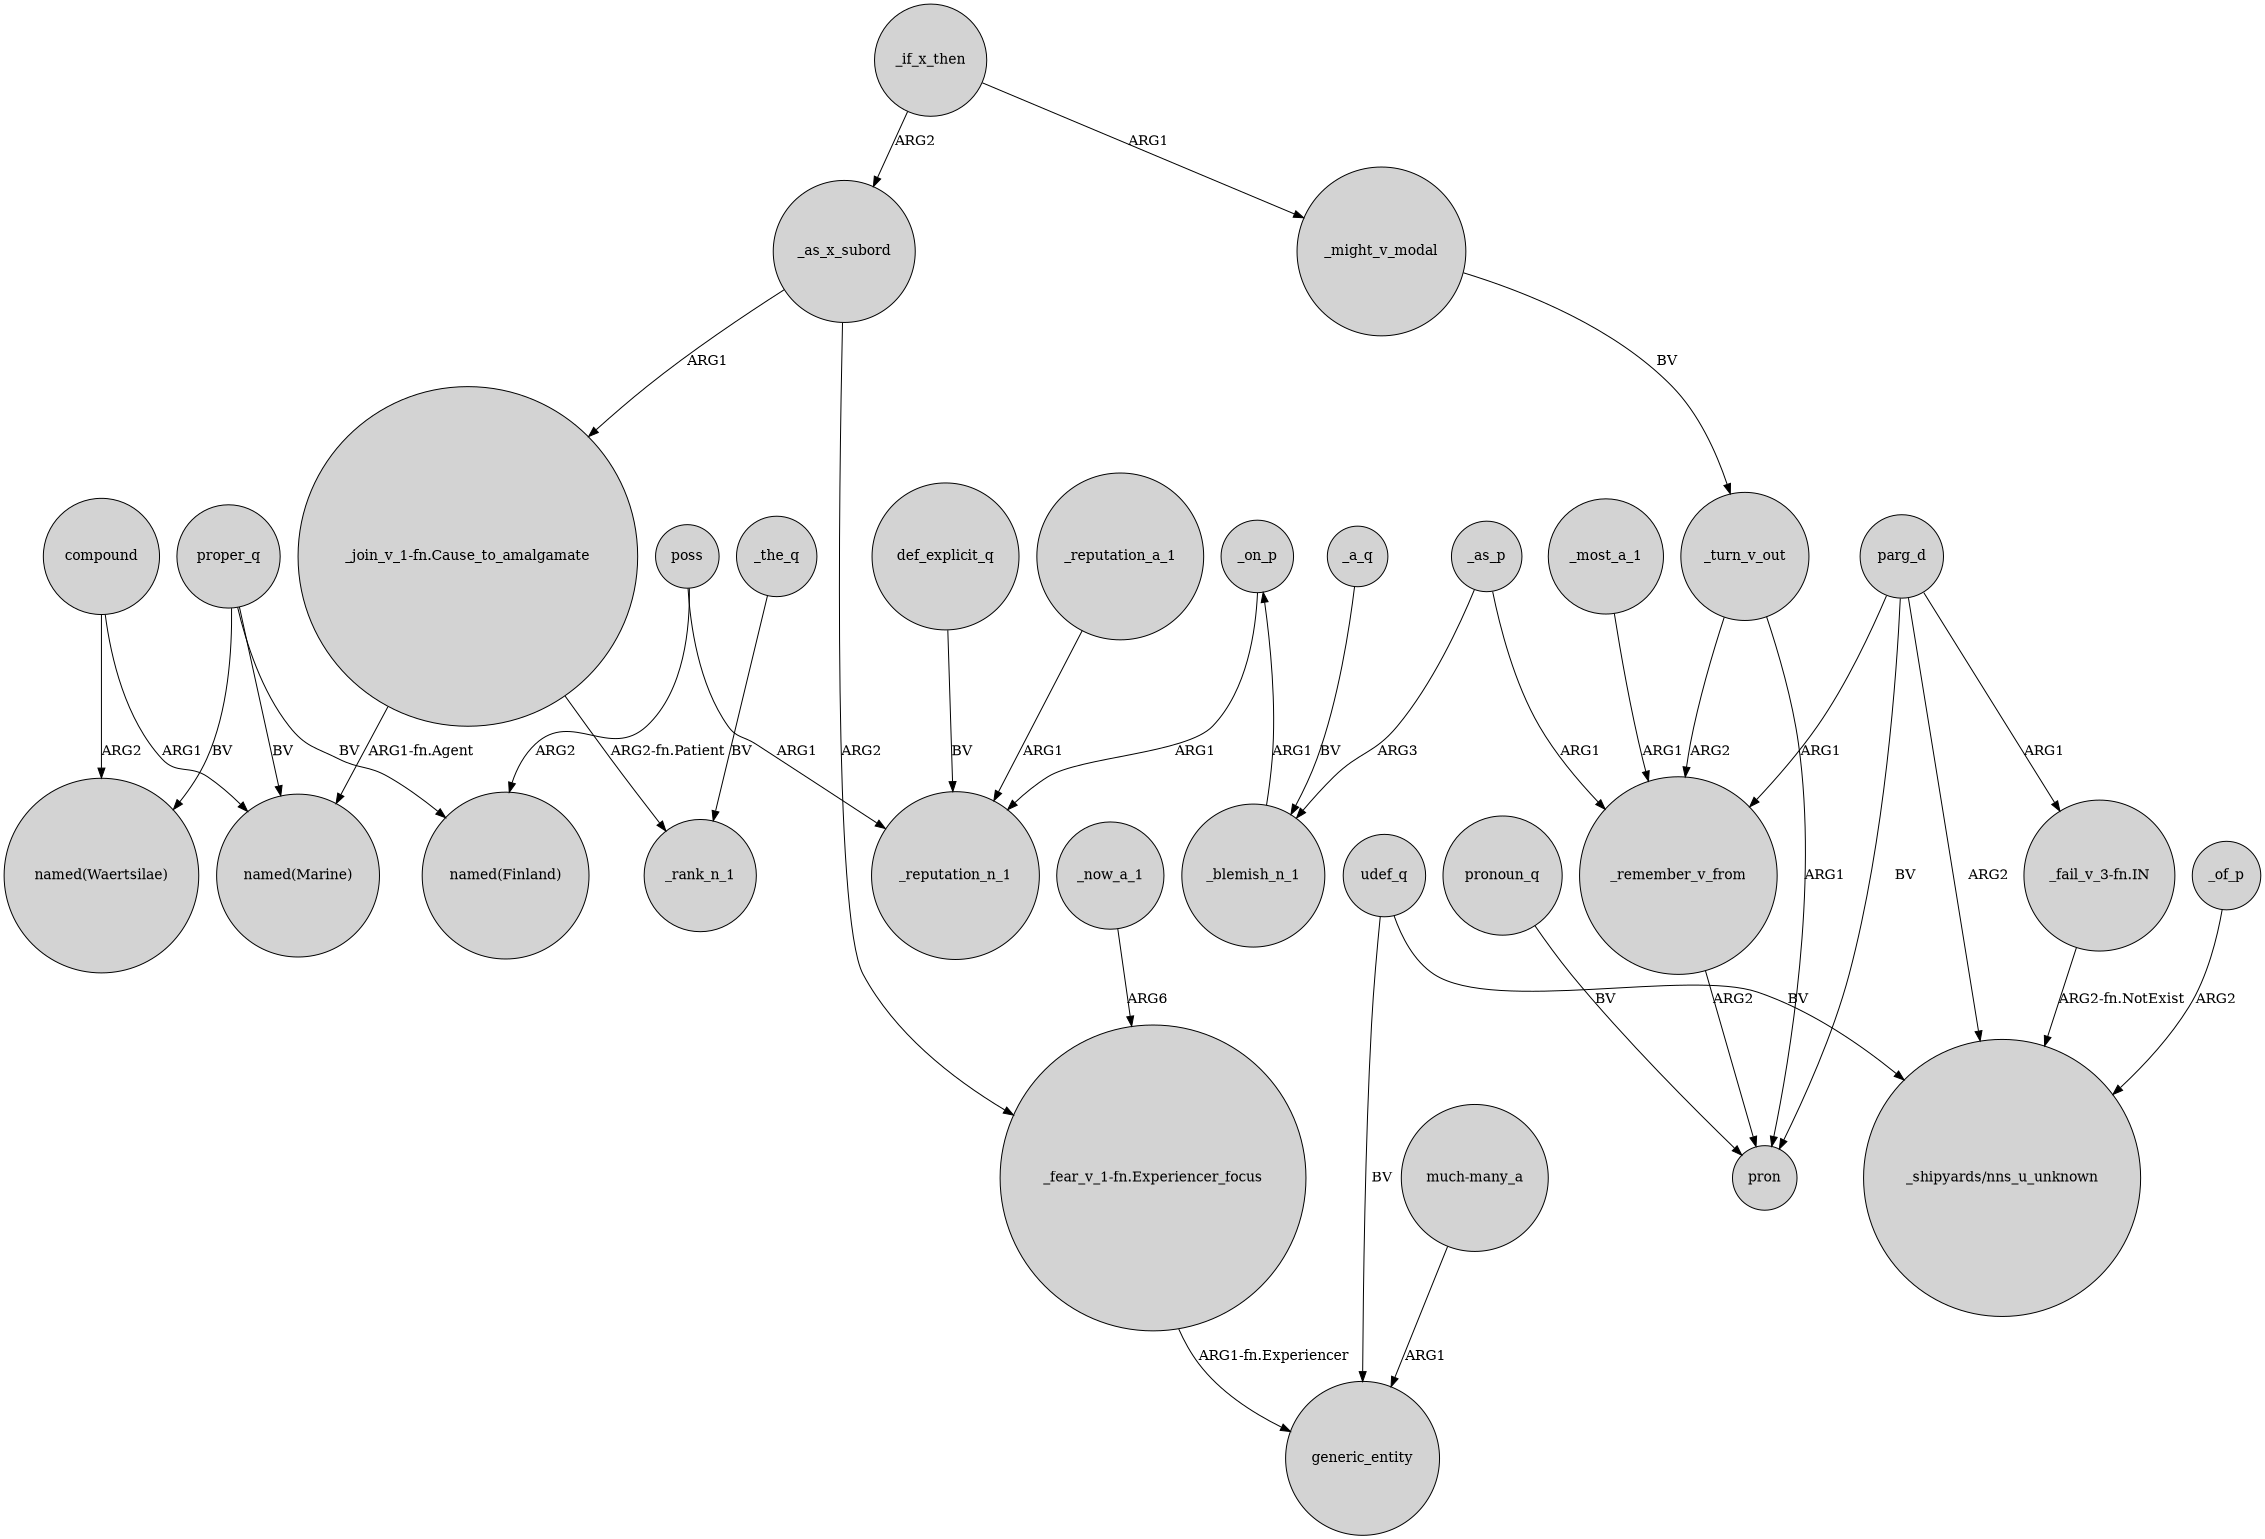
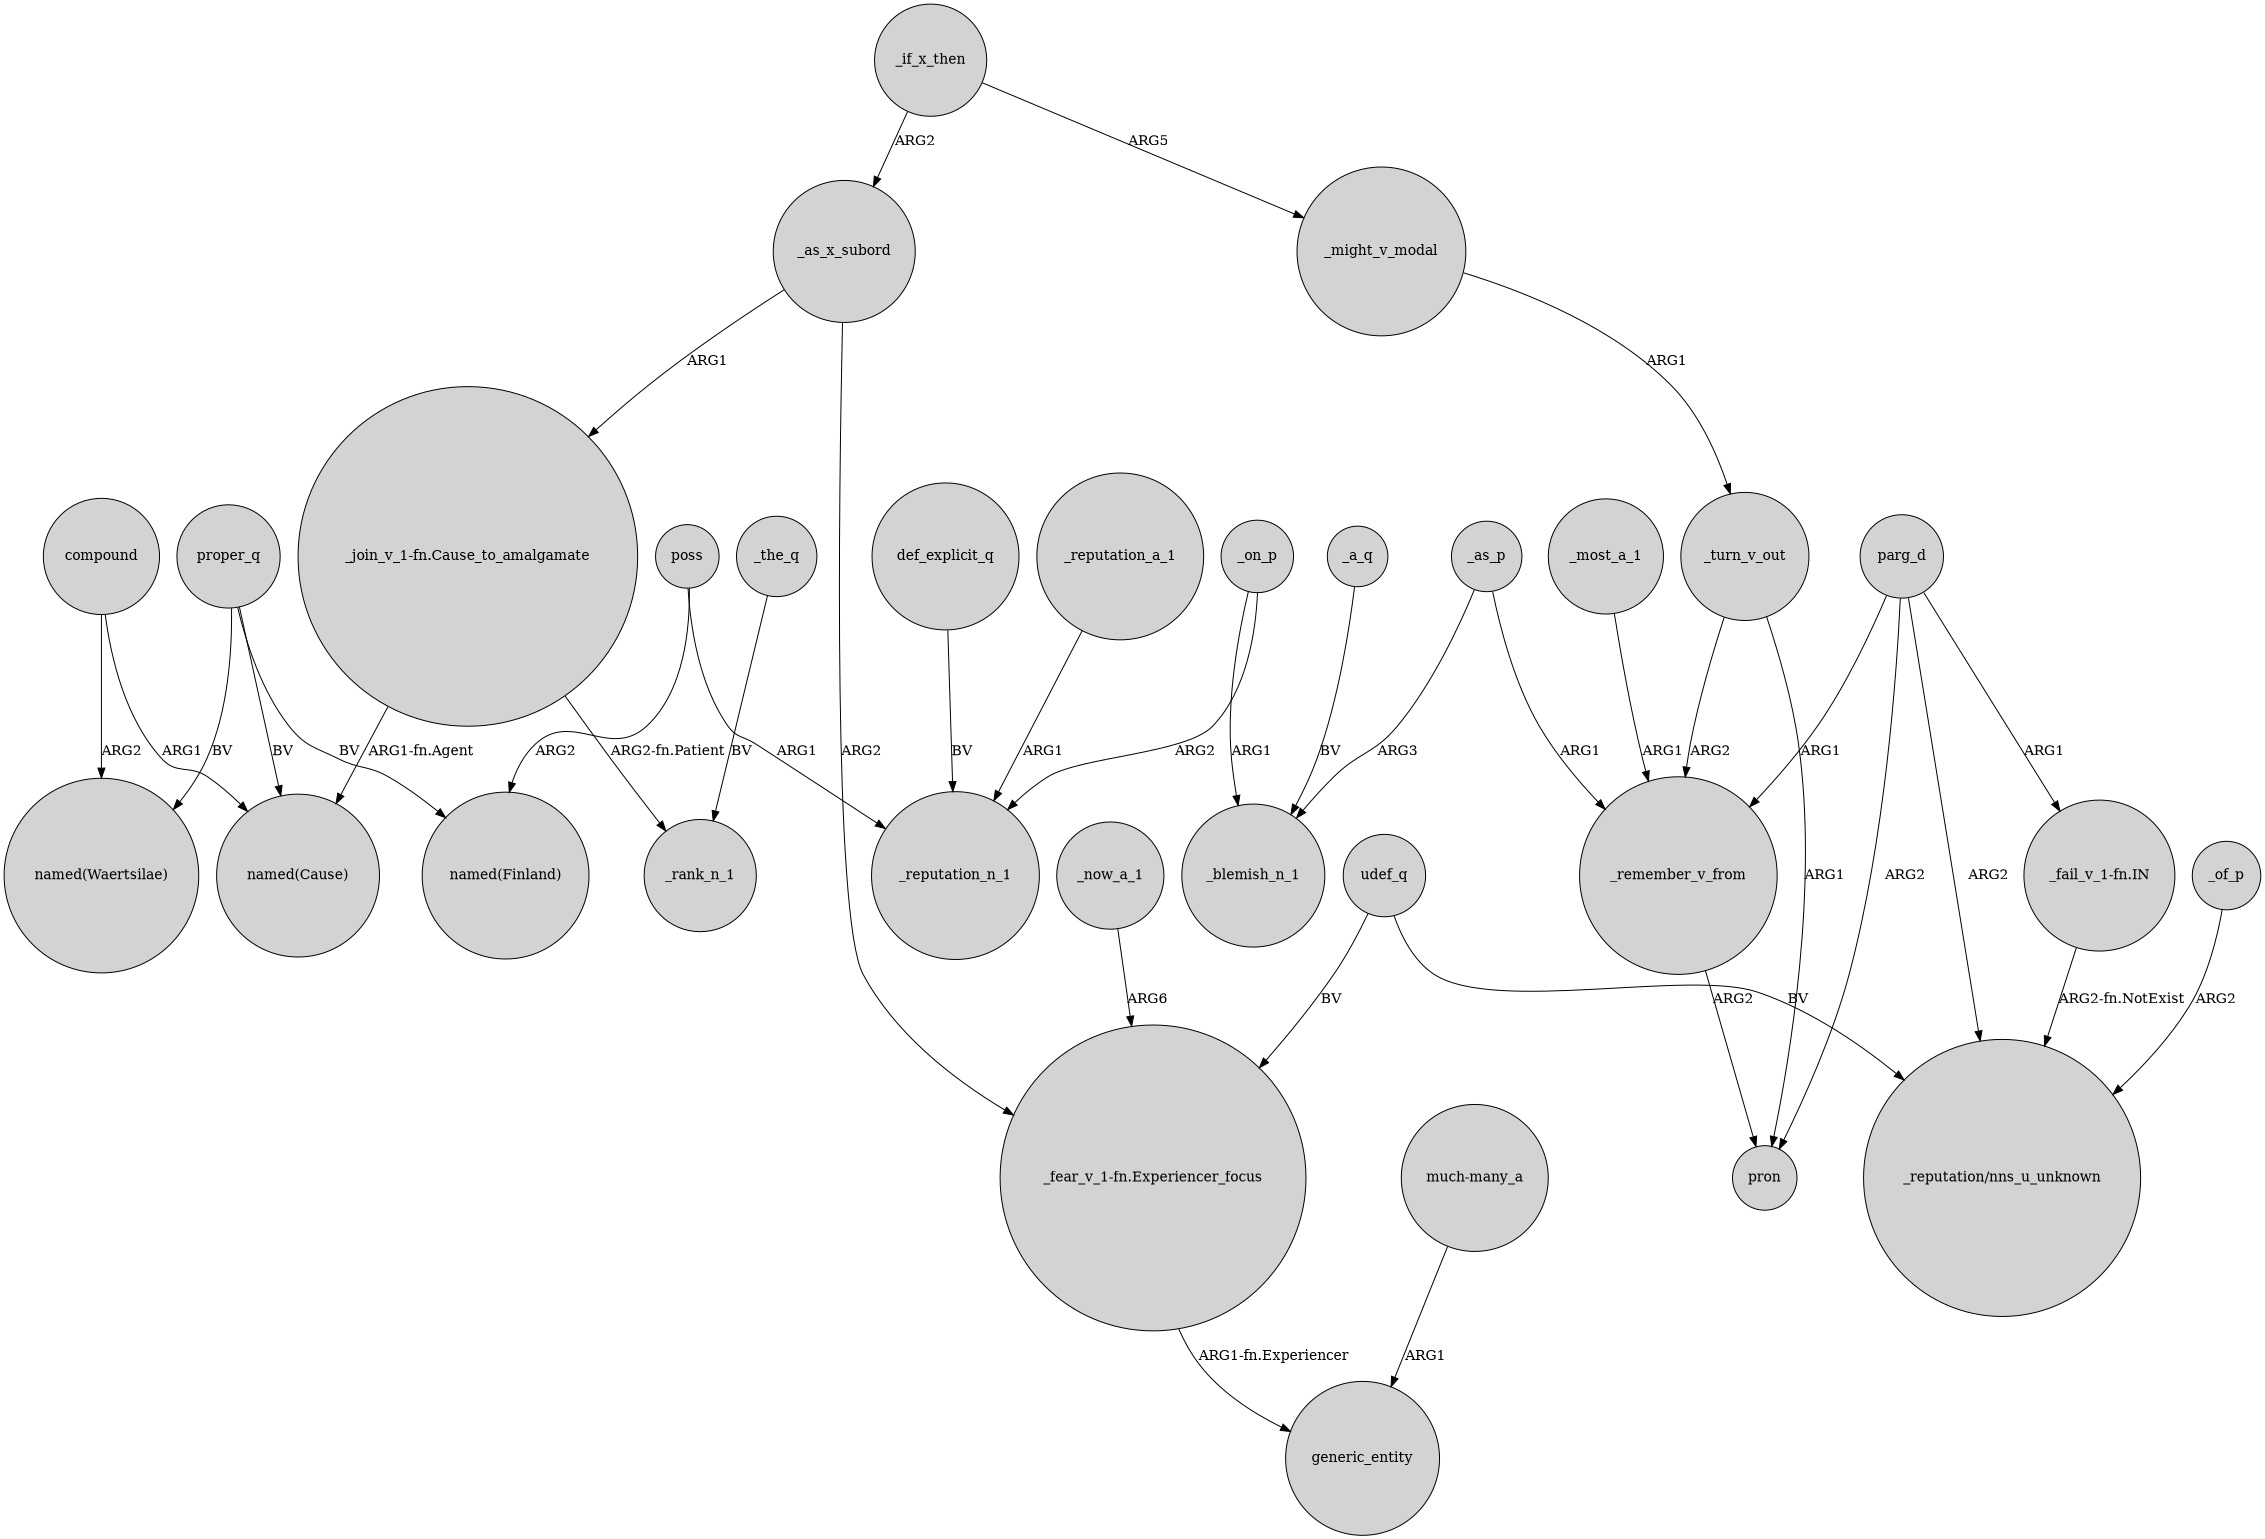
edge "_if_x_then" -> "_might_v_modal": label "ARG1" -> "ARG5"
edge "_might_v_modal" -> "_turn_v_out": label "BV" -> "ARG1"
edge "_blemish_n_1" -> "_on_p": reversed
edge "_on_p" -> "_reputation_n_1": label "ARG1" -> "ARG2"
node "named(Marine)": label "named(Marine)" -> "named(Cause)"
node "pronoun_q": removed
edge "parg_d" -> "pron": label "BV" -> "ARG2"
node "_fail_v_3-fn.IN": label "_fail_v_3-fn.IN" -> "_fail_v_1-fn.IN"
edge "udef_q" -> "generic_entity": now "udef_q" -> "_fear_v_1-fn.Experiencer_focus"
node "_shipyards/nns_u_unknown": label "_shipyards/nns_u_unknown" -> "_reputation/nns_u_unknown"
